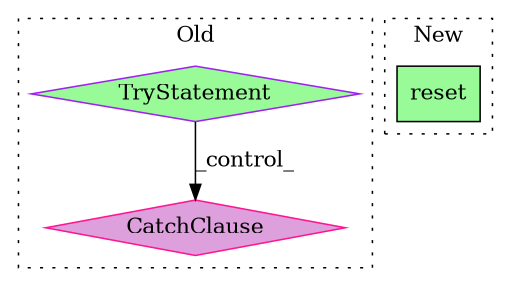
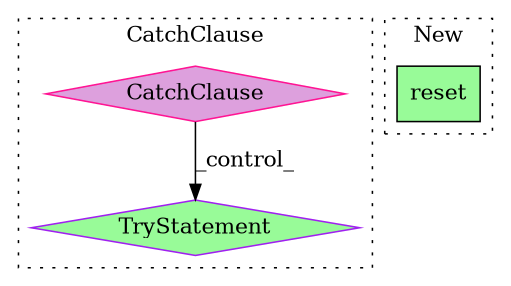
cluster "Old": label "Old" -> "CatchClause"
edge "TryStatement" -> "CatchClause": reversed
